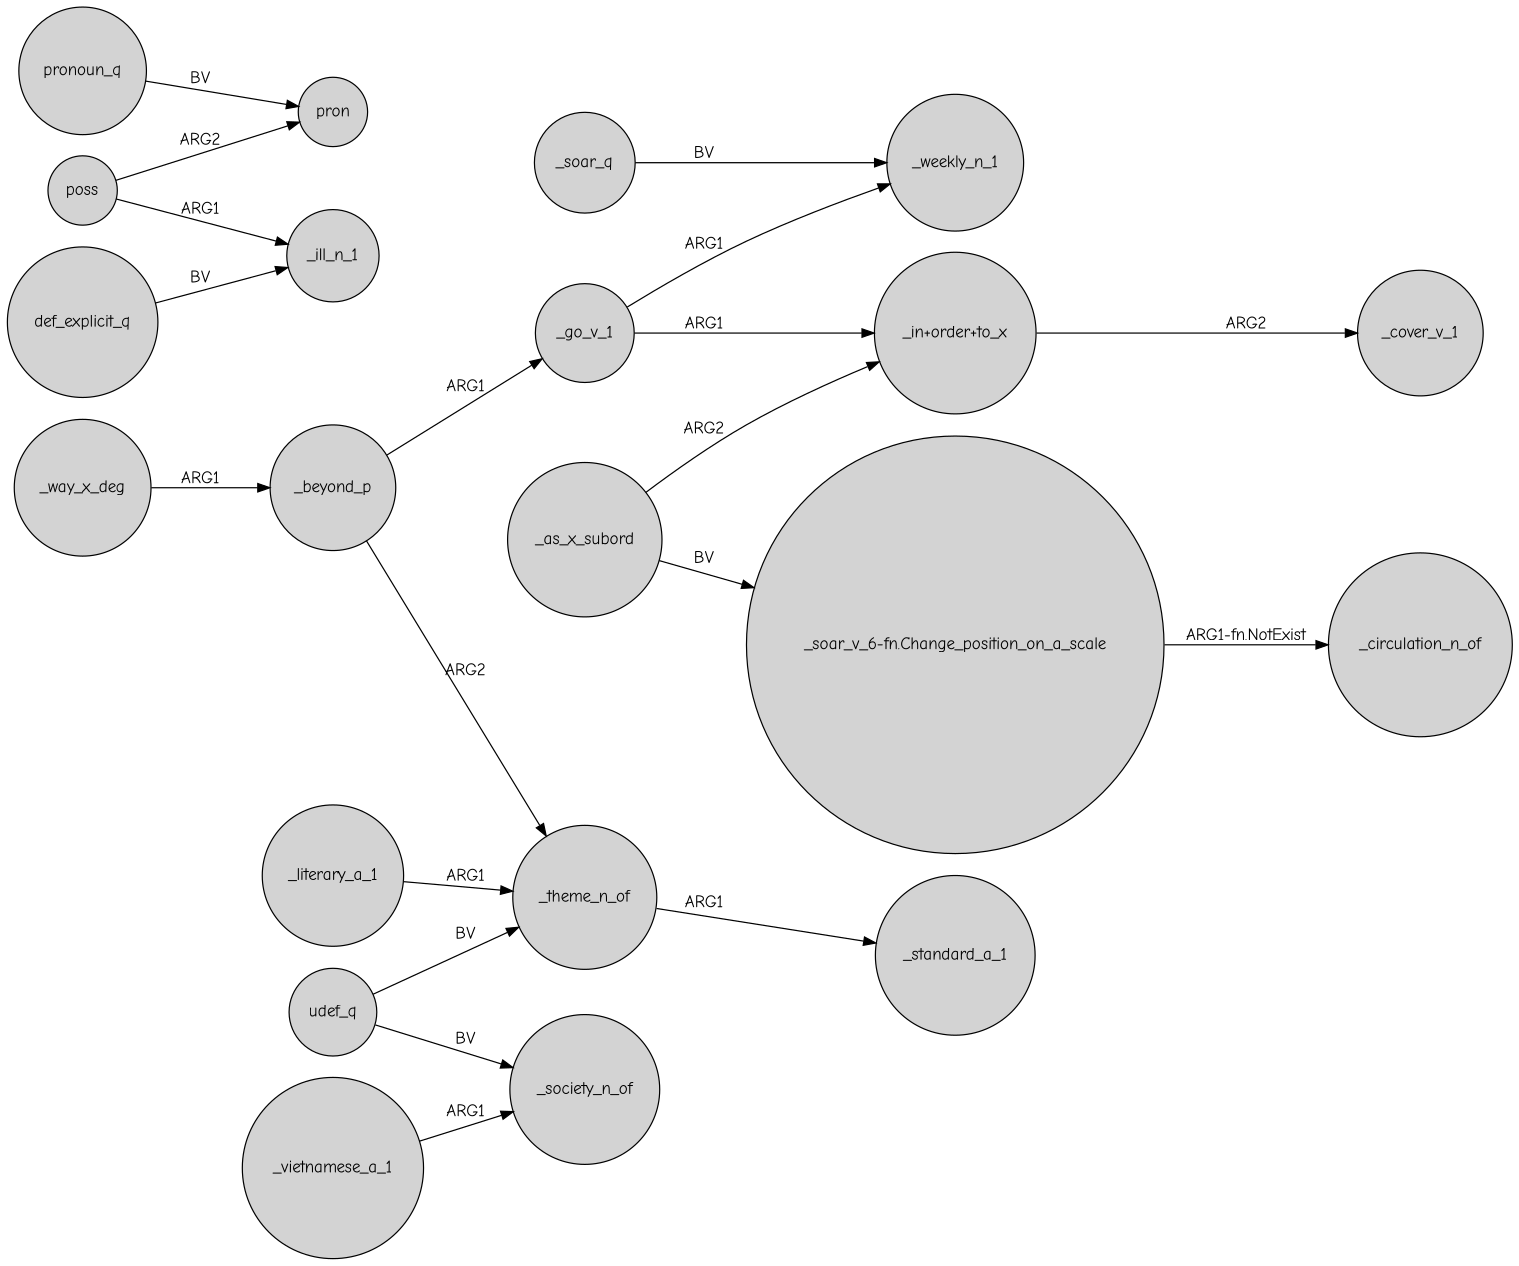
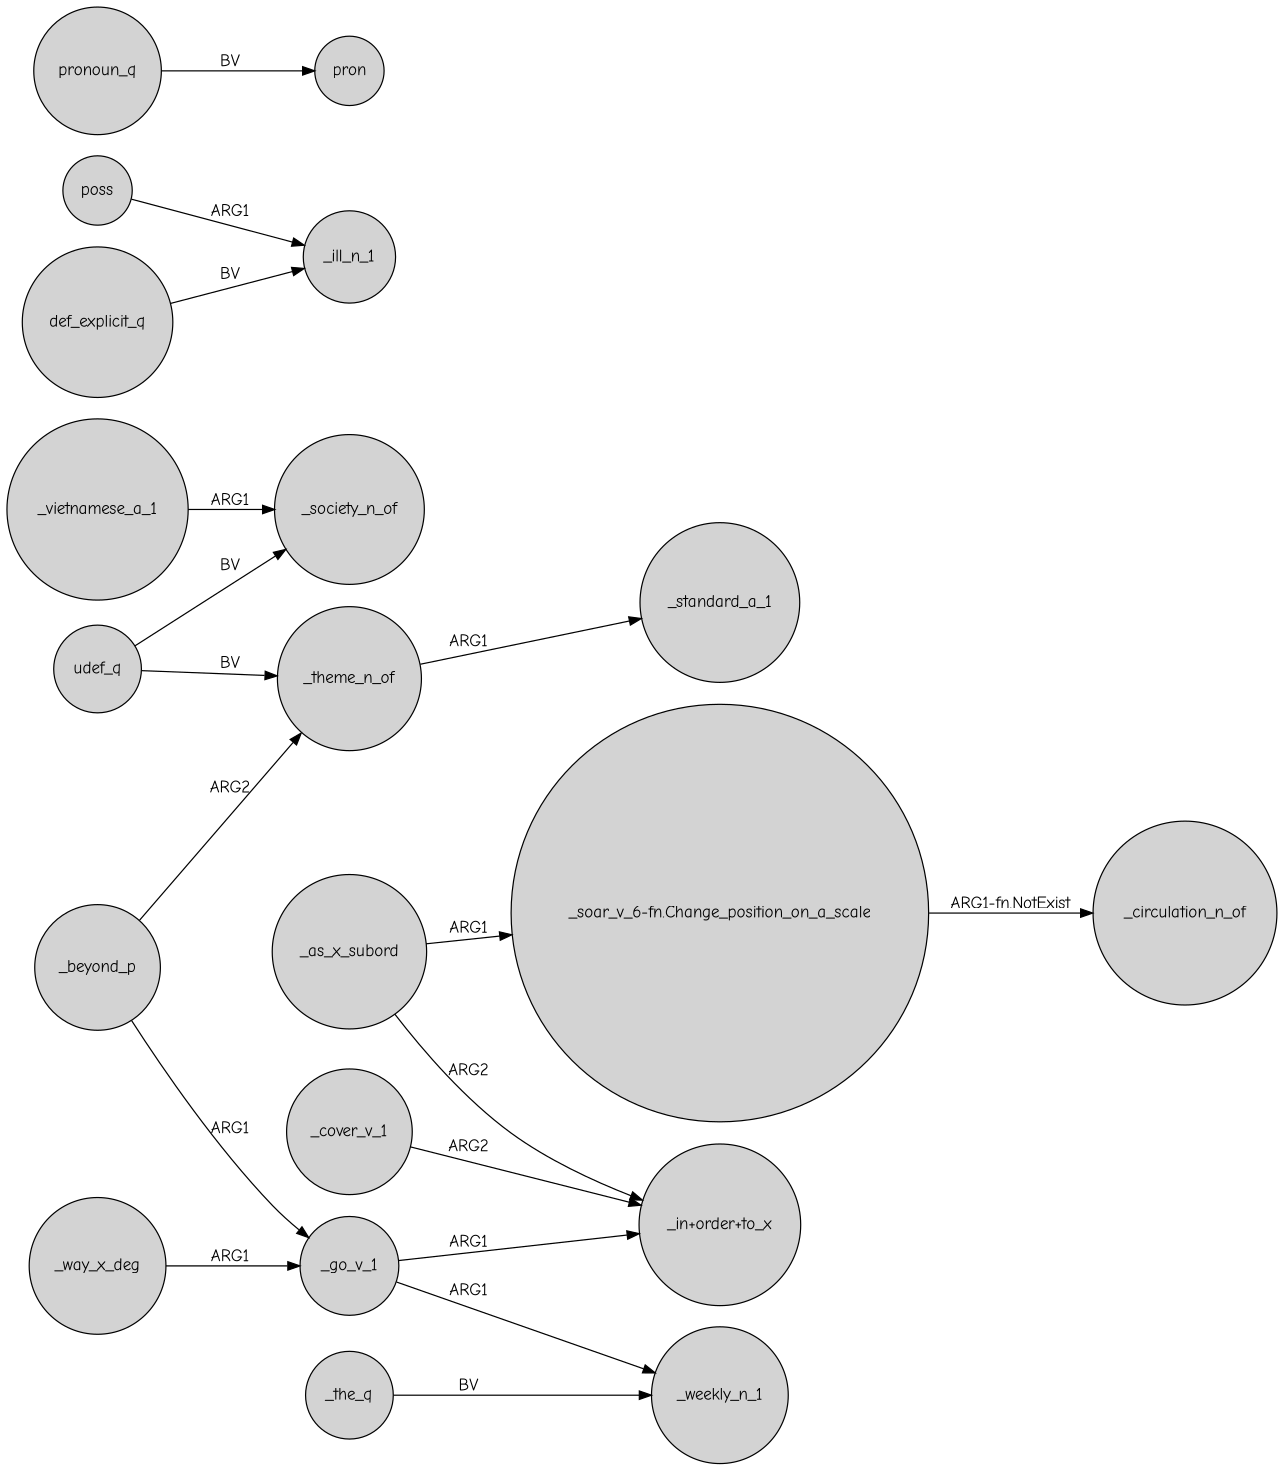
edge "poss" -> "pron": removed, label "ARG2"
node "_soar_q": label "_soar_q" -> "_the_q"
edge "_in+order+to_x" -> "_cover_v_1": reversed
edge "_way_x_deg" -> "_beyond_p": now "_way_x_deg" -> "_go_v_1"
edge "_as_x_subord" -> "_soar_v_6-fn.Change_position_on_a_scale": label "BV" -> "ARG1"
node "_literary_a_1": removed
